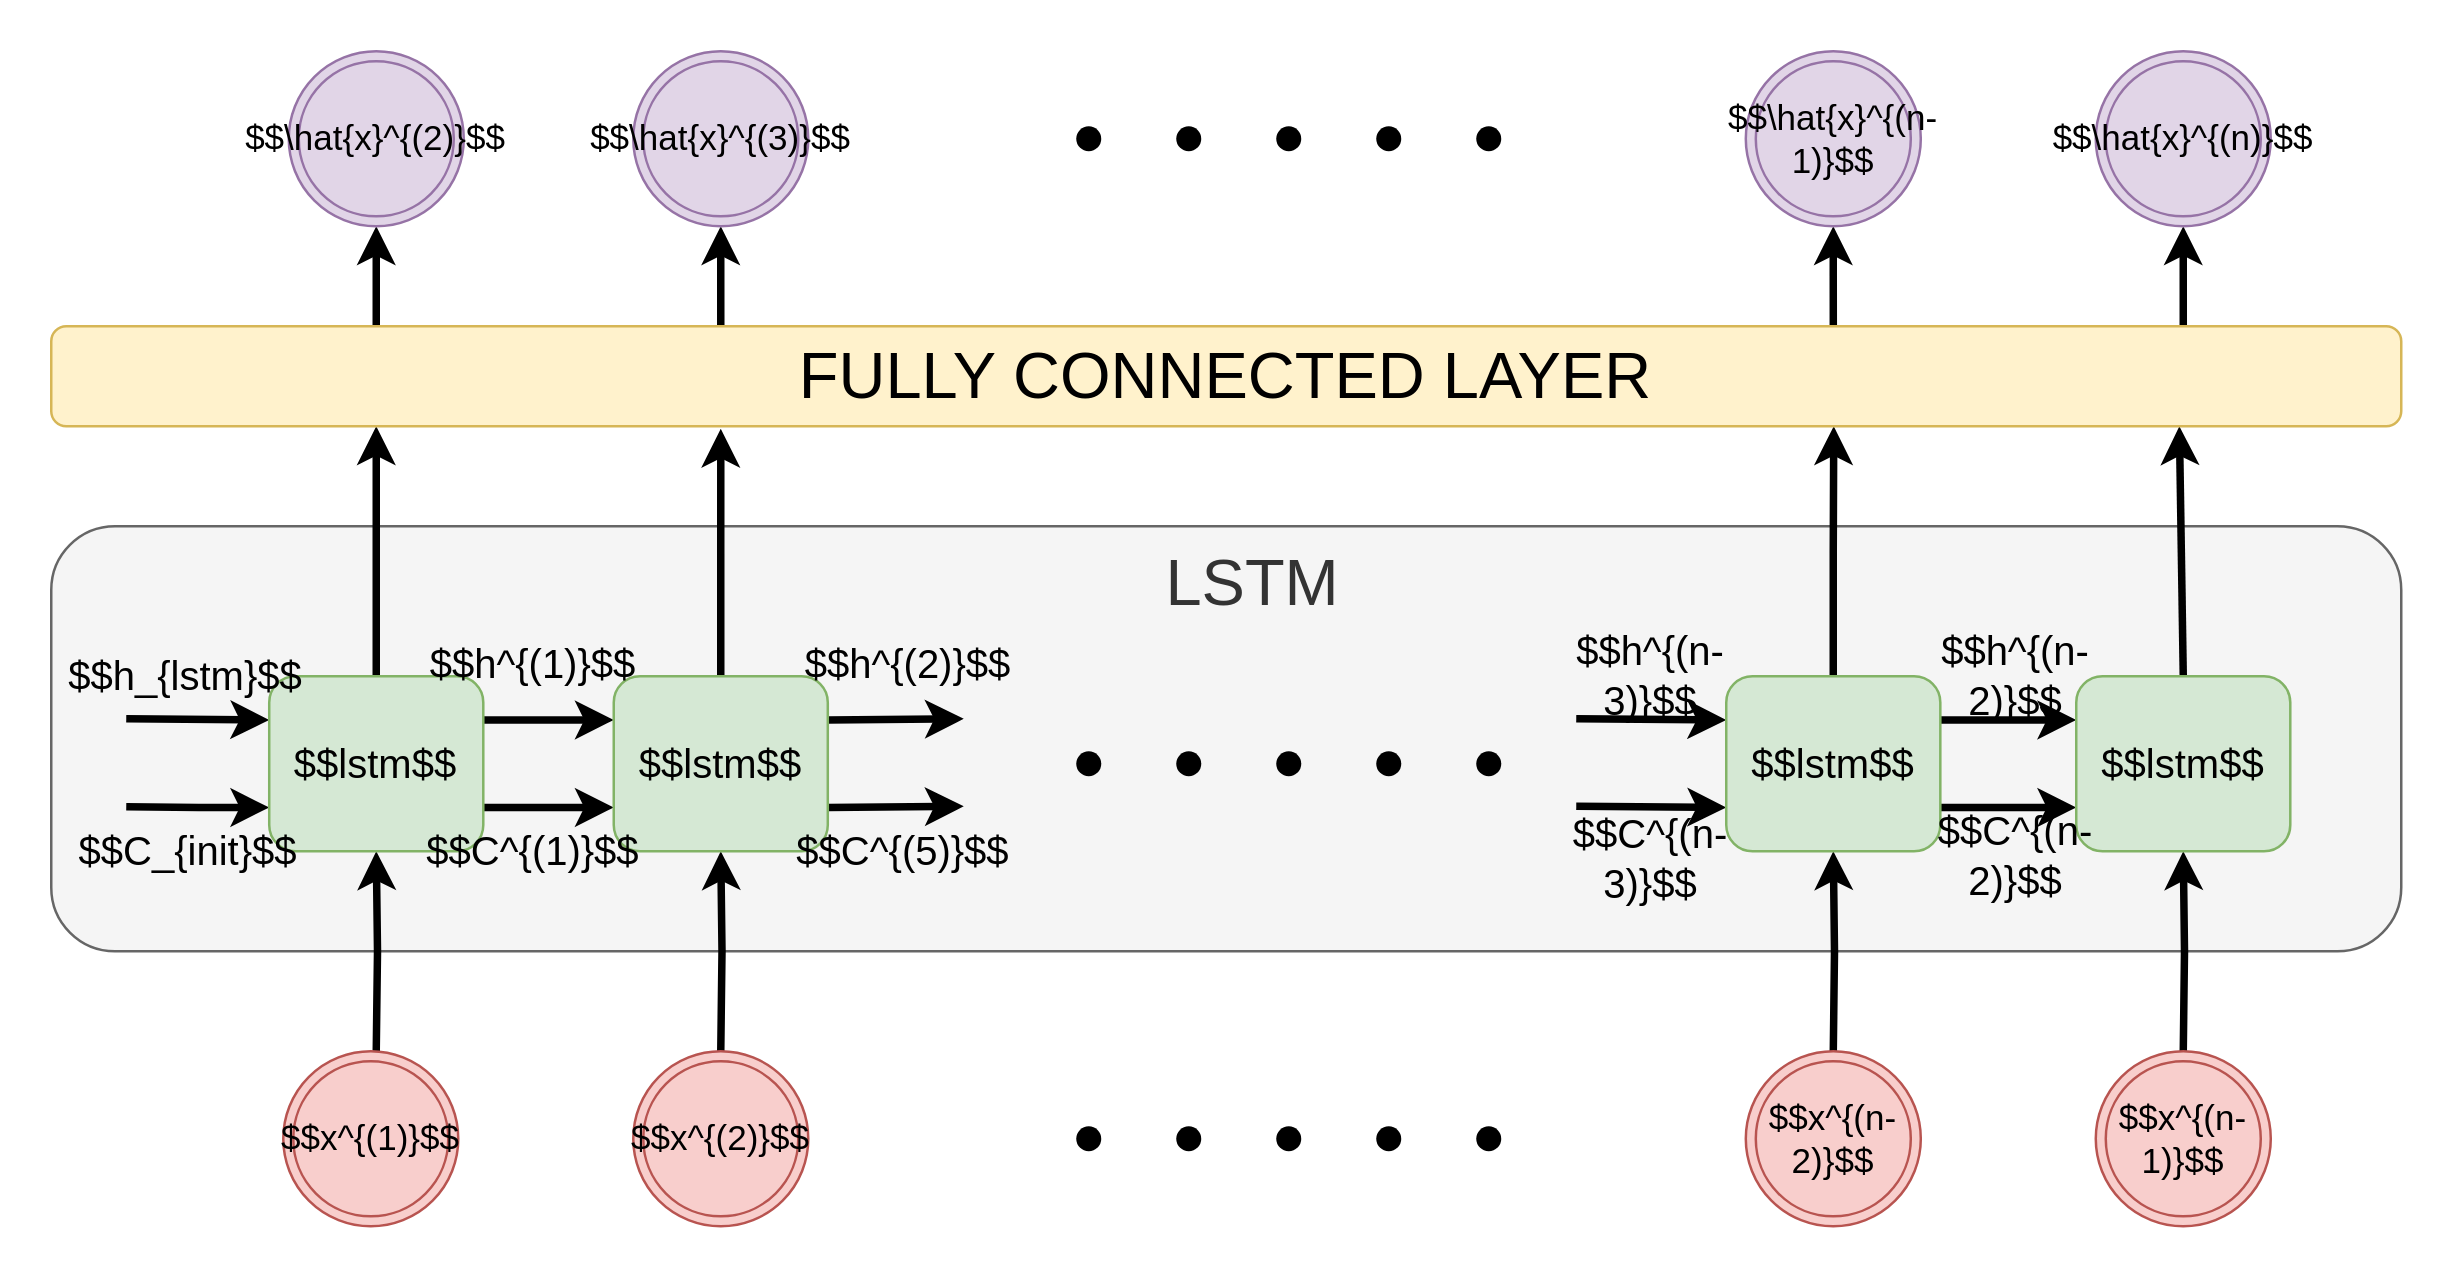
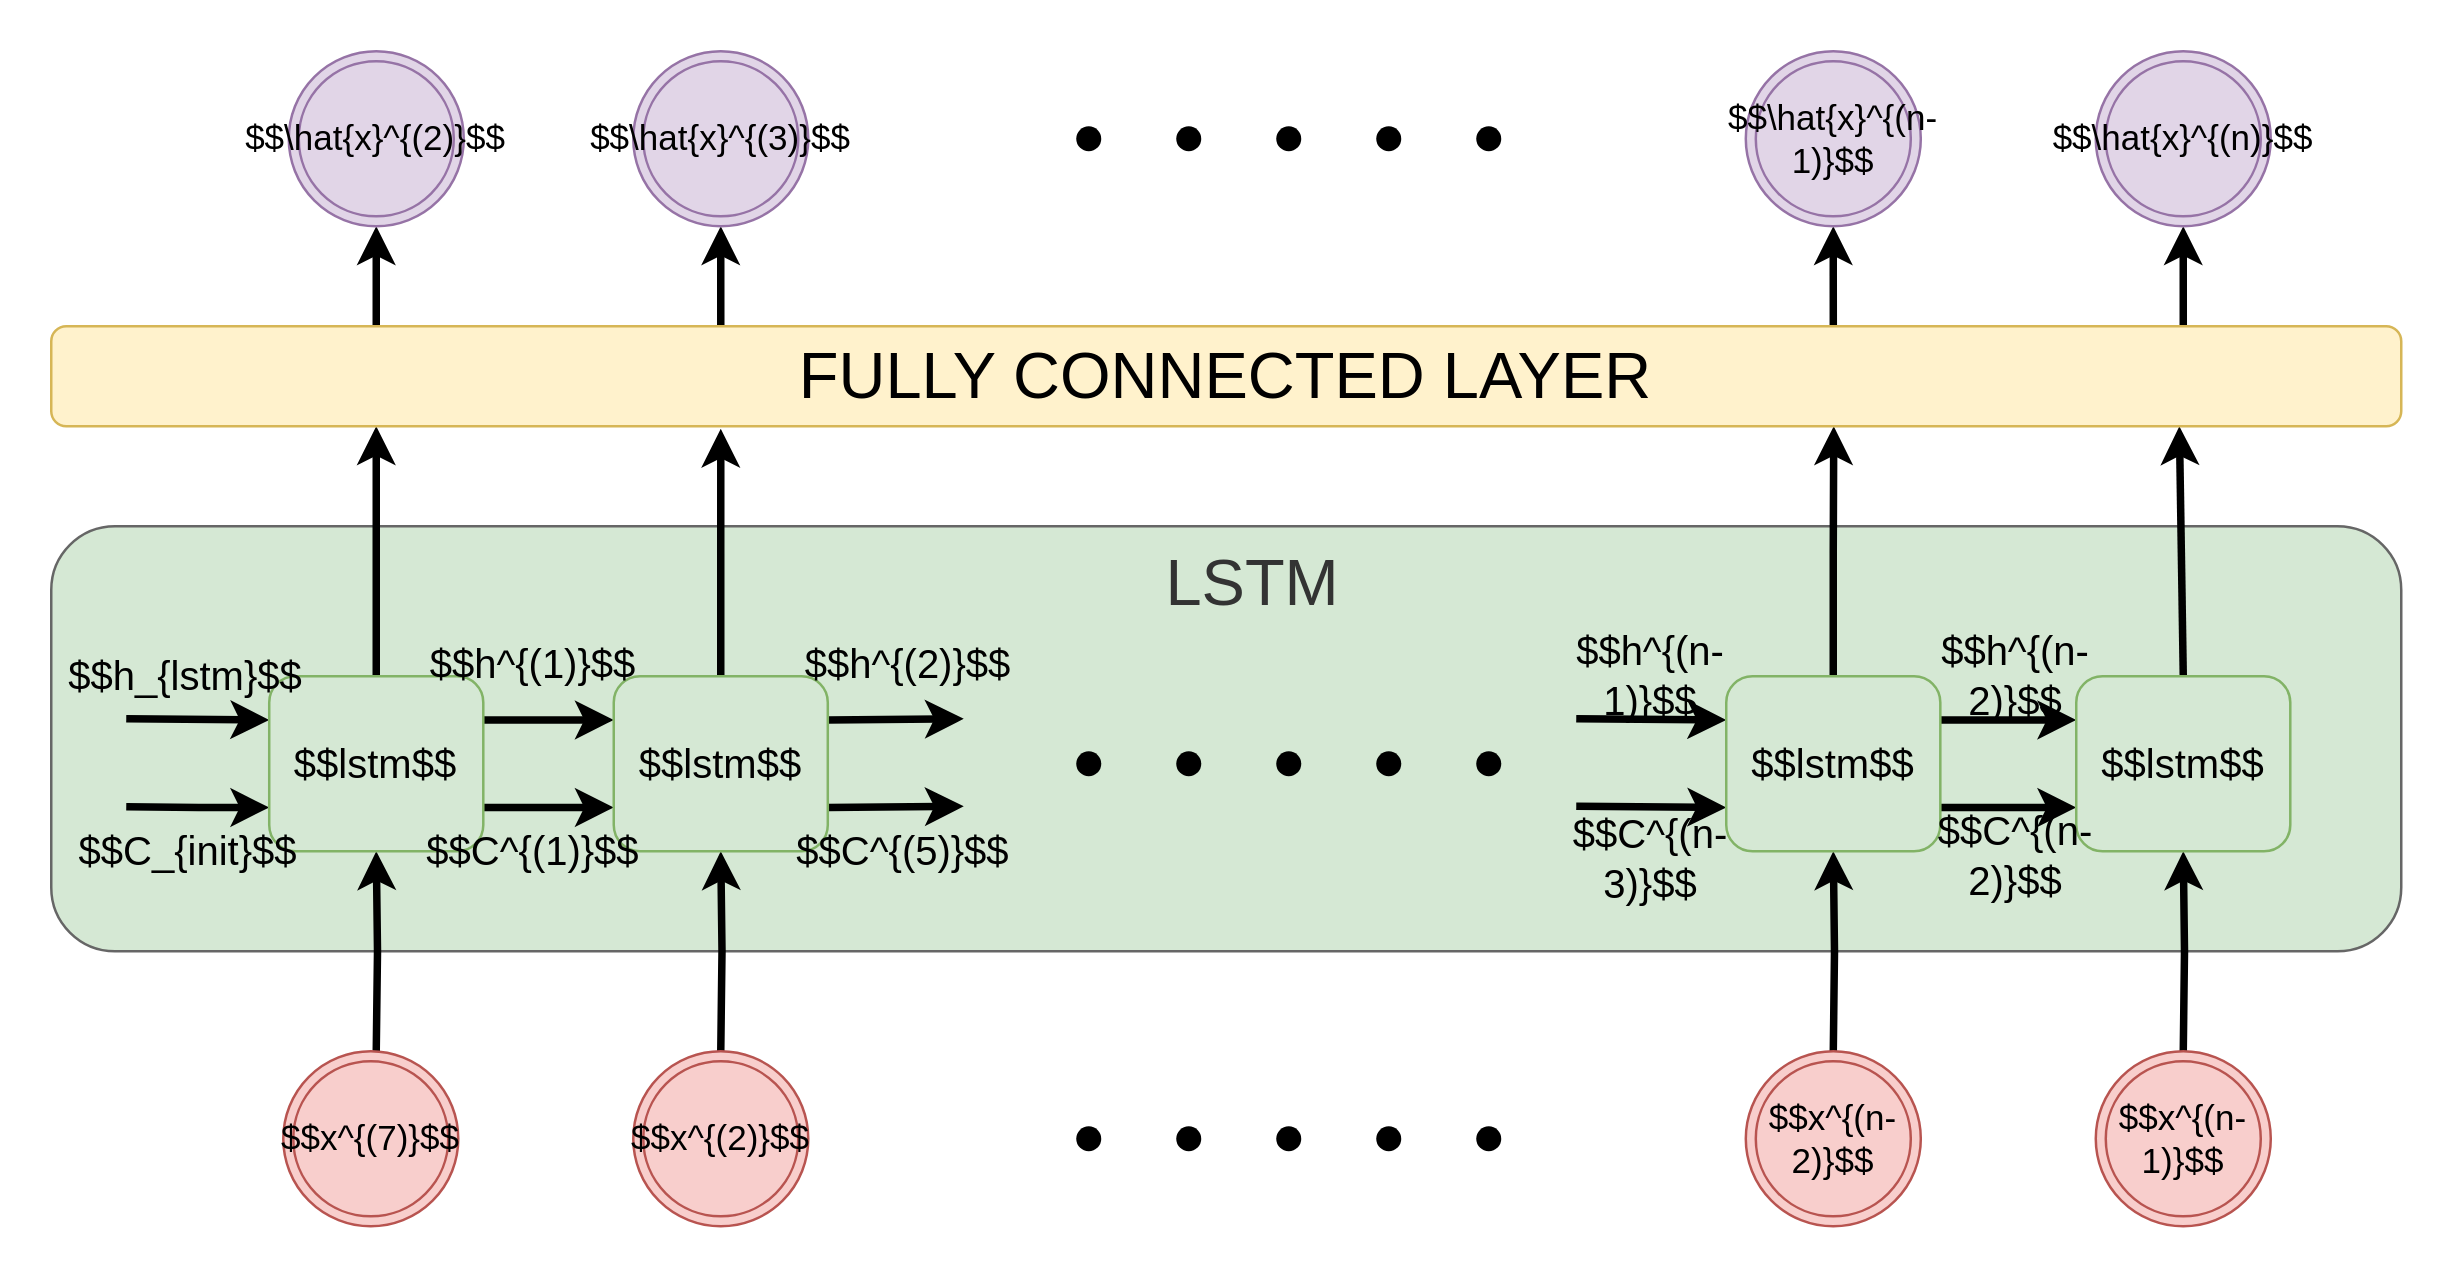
node "$$h^{(n-3)}$$": label "$$h^{(n-3)}$$" -> "$$h^{(n-1)}$$"
node "LSTM": fillcolor #f5f5f5 -> #d5e8d4
node "$$x^{(1)}$$": label "$$x^{(1)}$$" -> "$$x^{(7)}$$"
